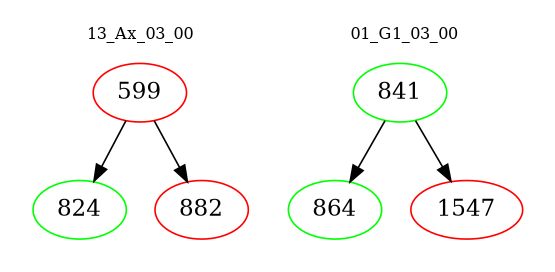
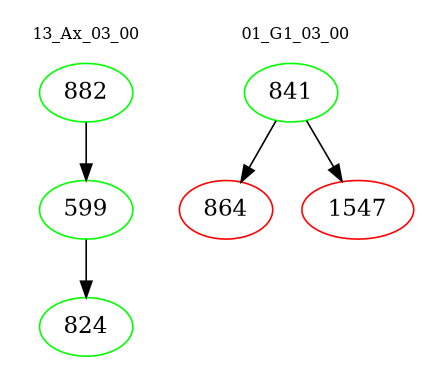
node "599": color red -> green
edge "599" -> "882": reversed
node "882": color red -> green
node "864": color green -> red
